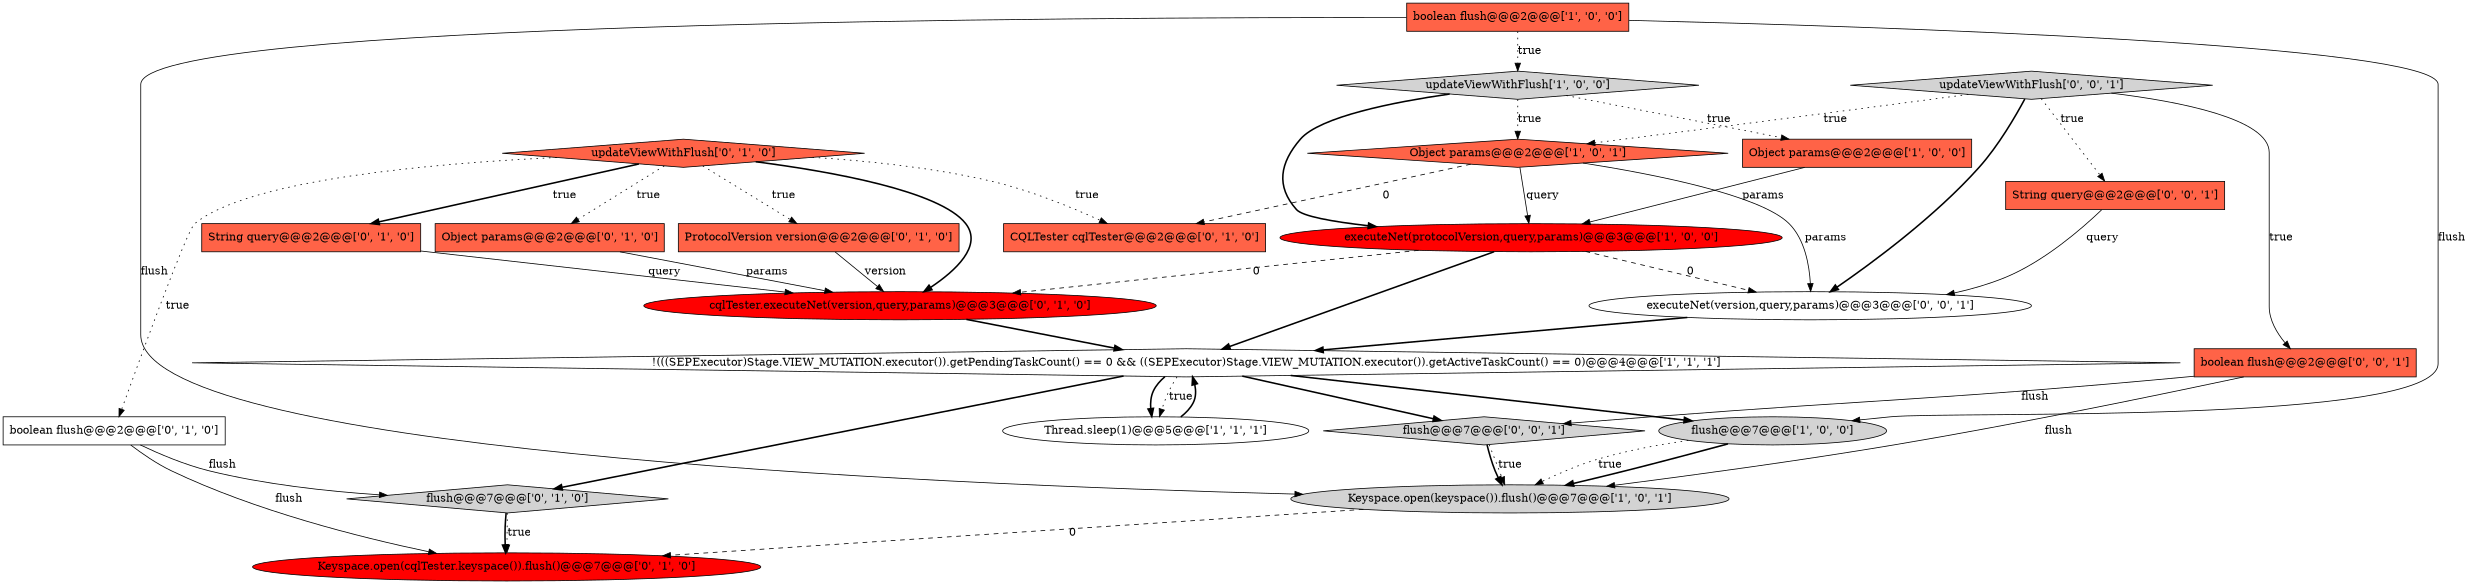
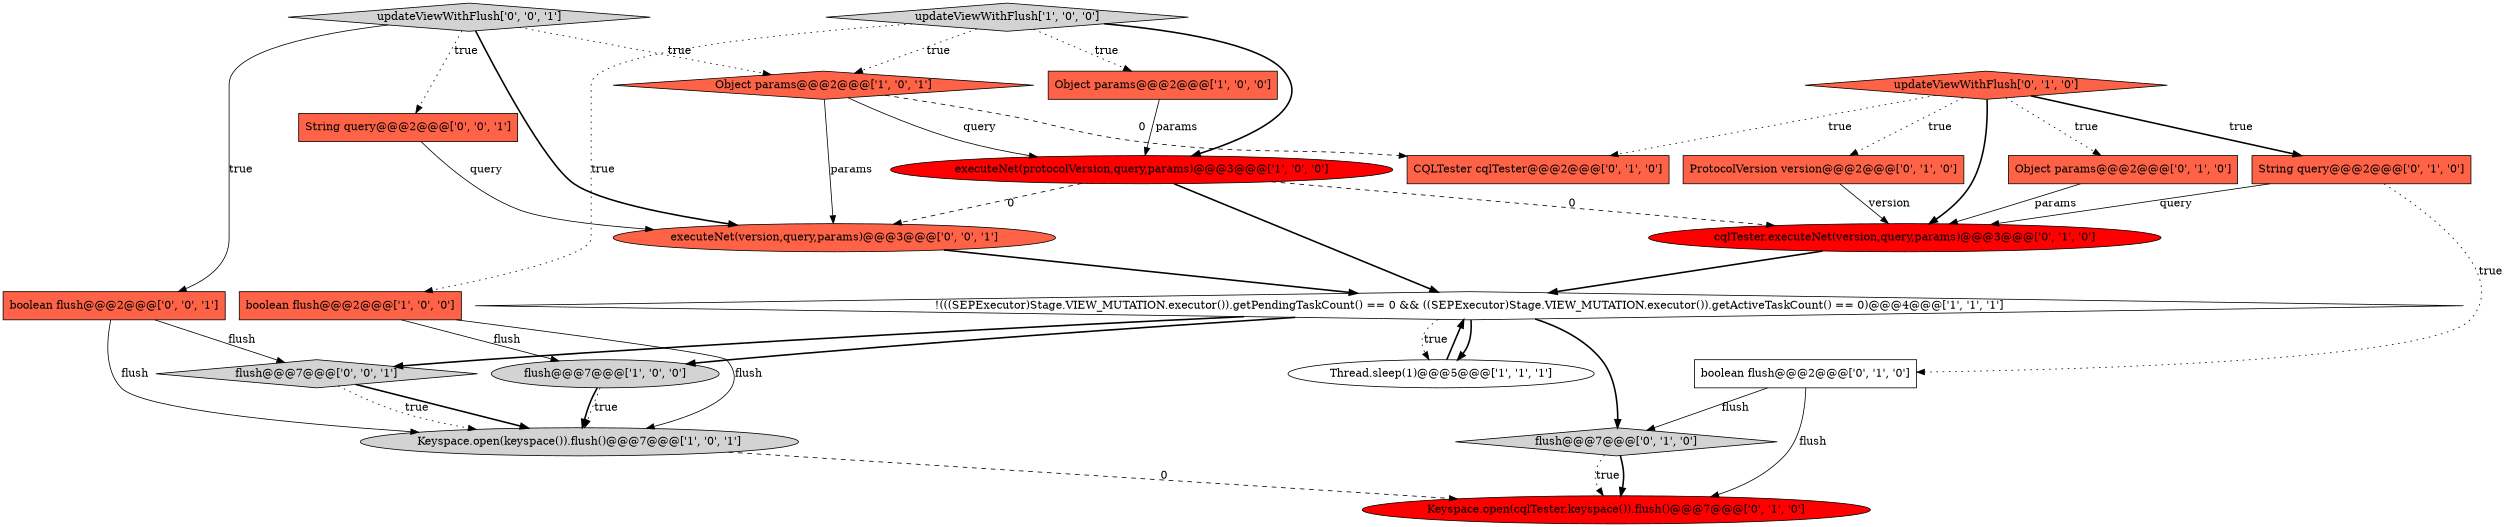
edge "boolean flush@@@2@@@['1', '0', '0']" -> "updateViewWithFlush['1', '0', '0']": reversed
edge "updateViewWithFlush['0', '1', '0']" -> "boolean flush@@@2@@@['0', '1', '0']": now "String query@@@2@@@['0', '1', '0']" -> "boolean flush@@@2@@@['0', '1', '0']"
node "executeNet(version,query,params)@@@3@@@['0', '0', '1']": fillcolor white -> tomato
